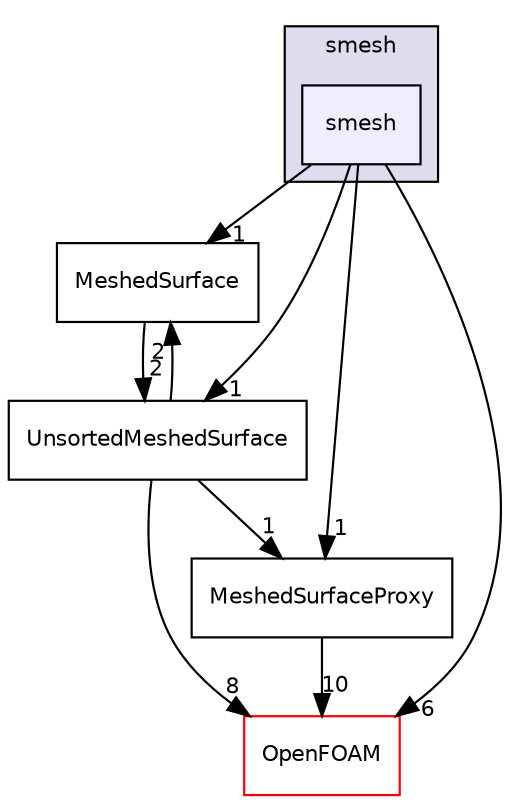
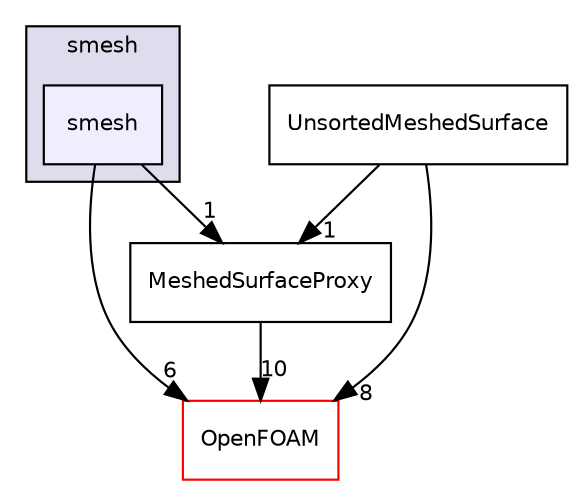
node "MeshedSurface": removed
edge "smesh" -> "UnsortedMeshedSurface": removed
